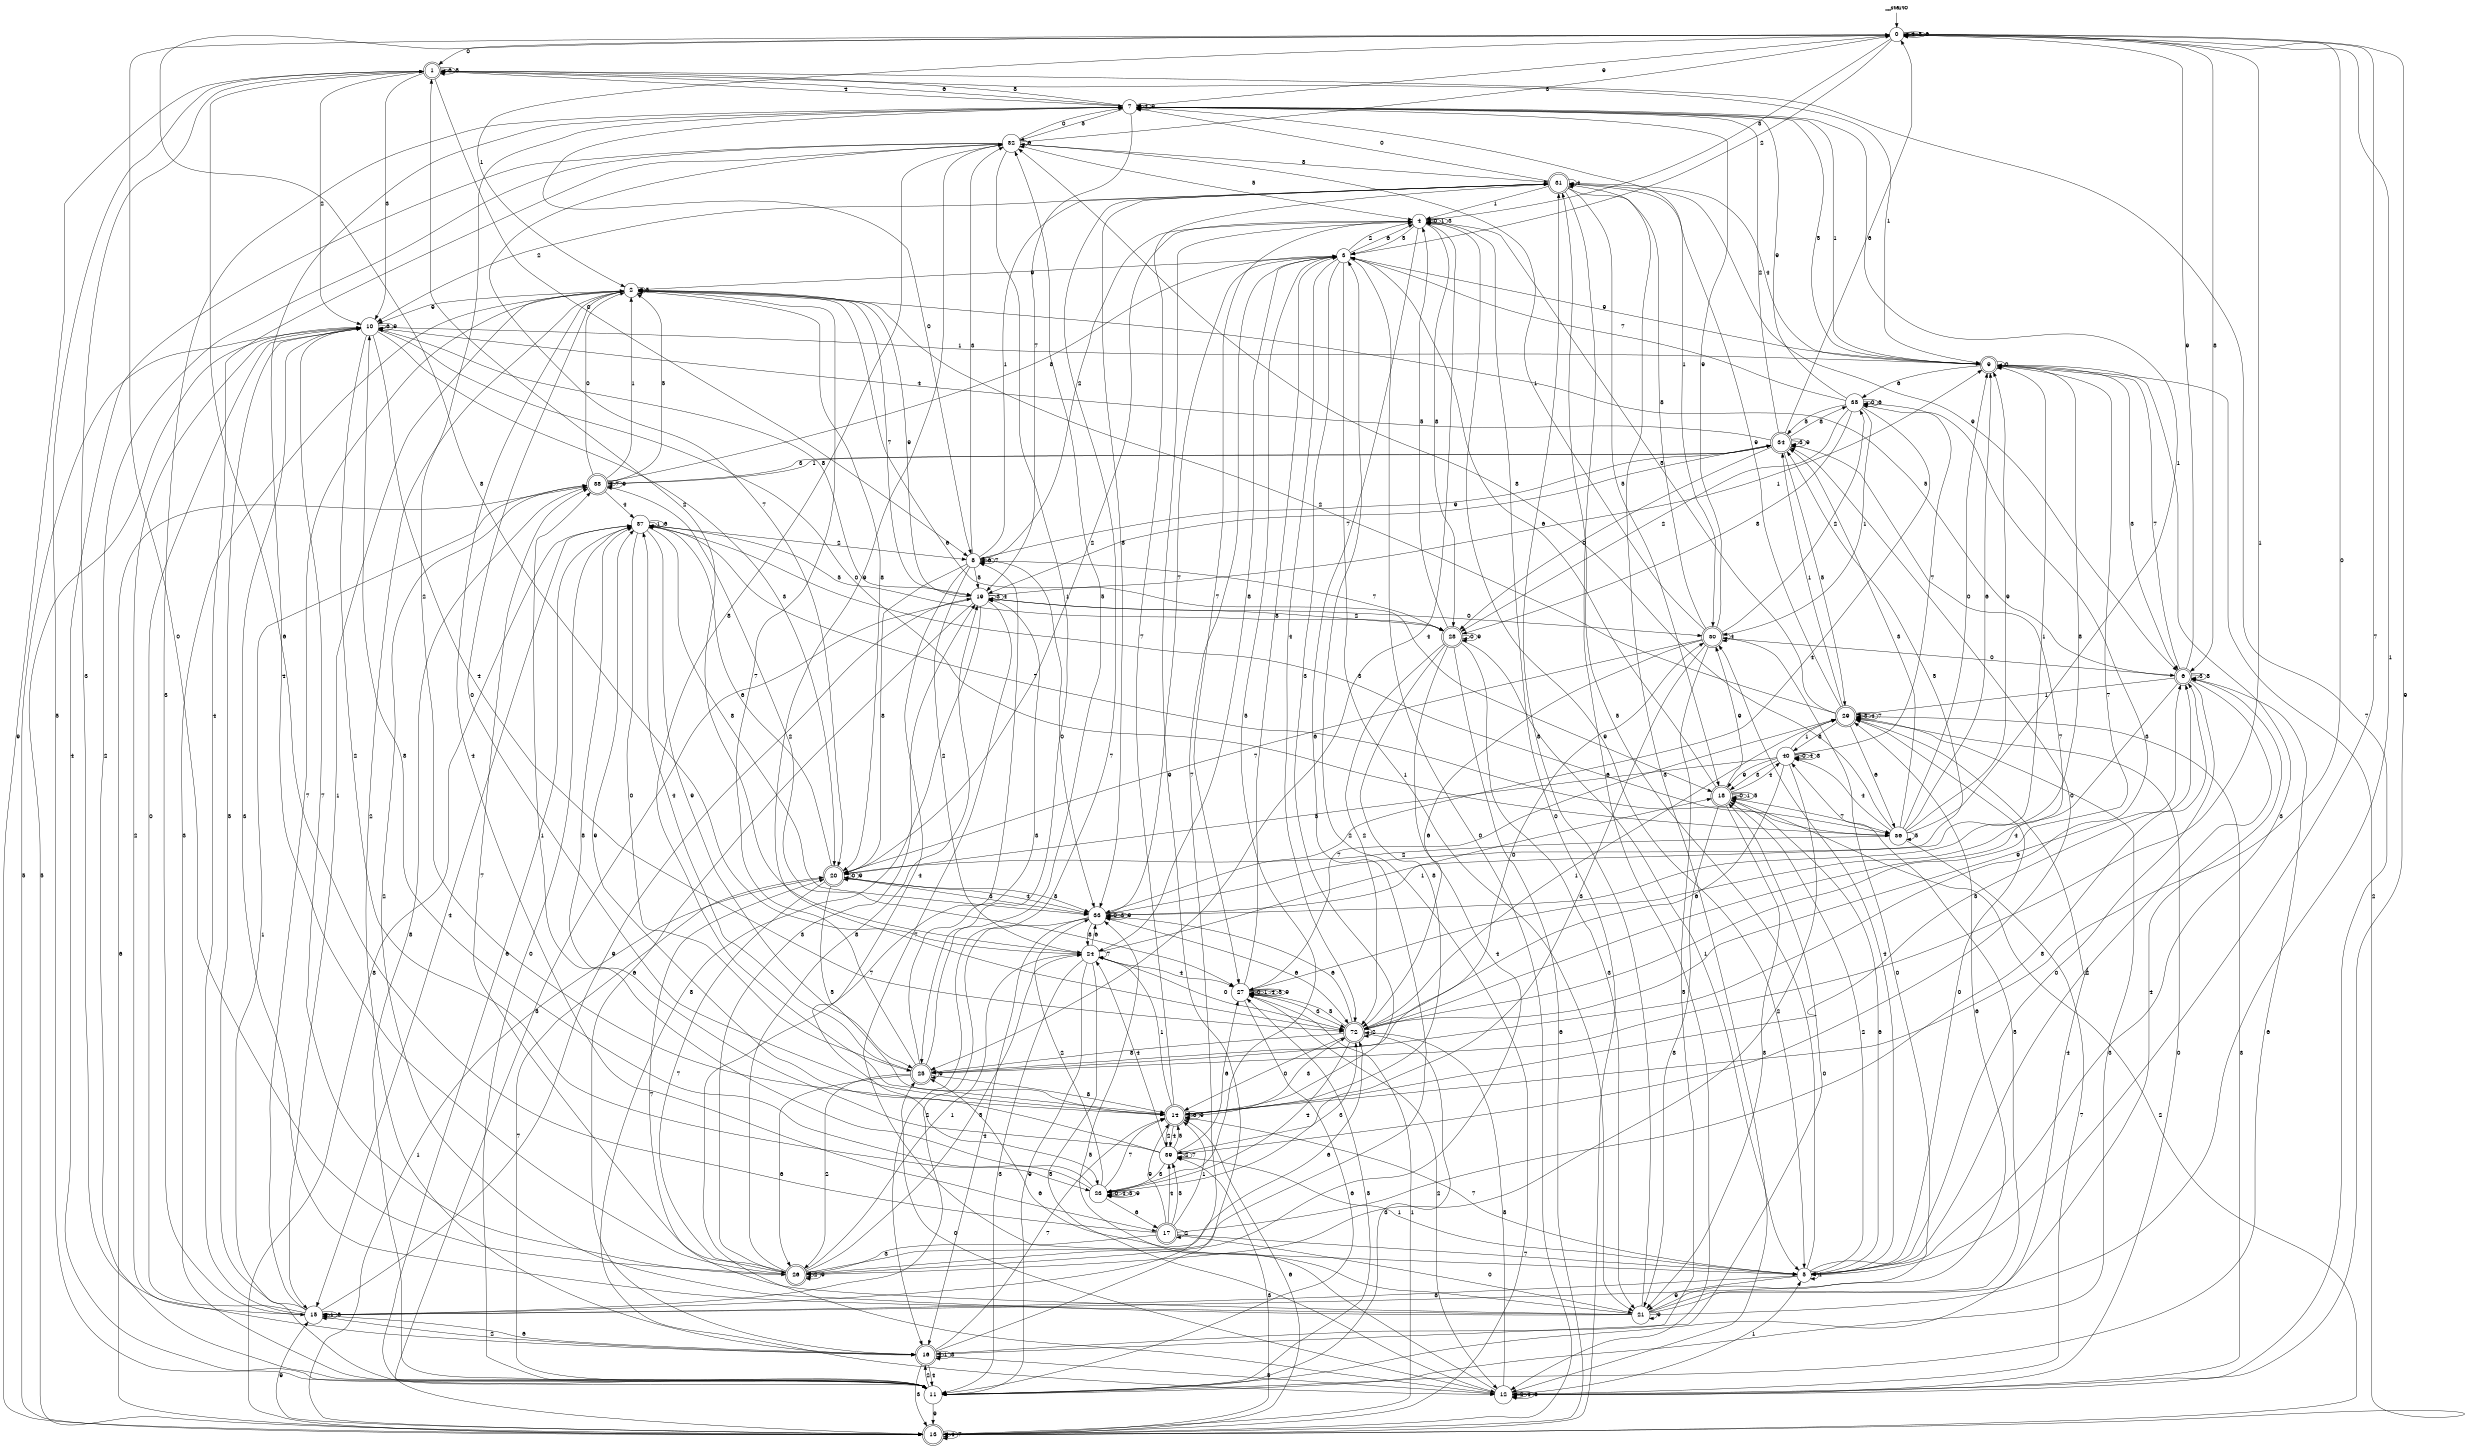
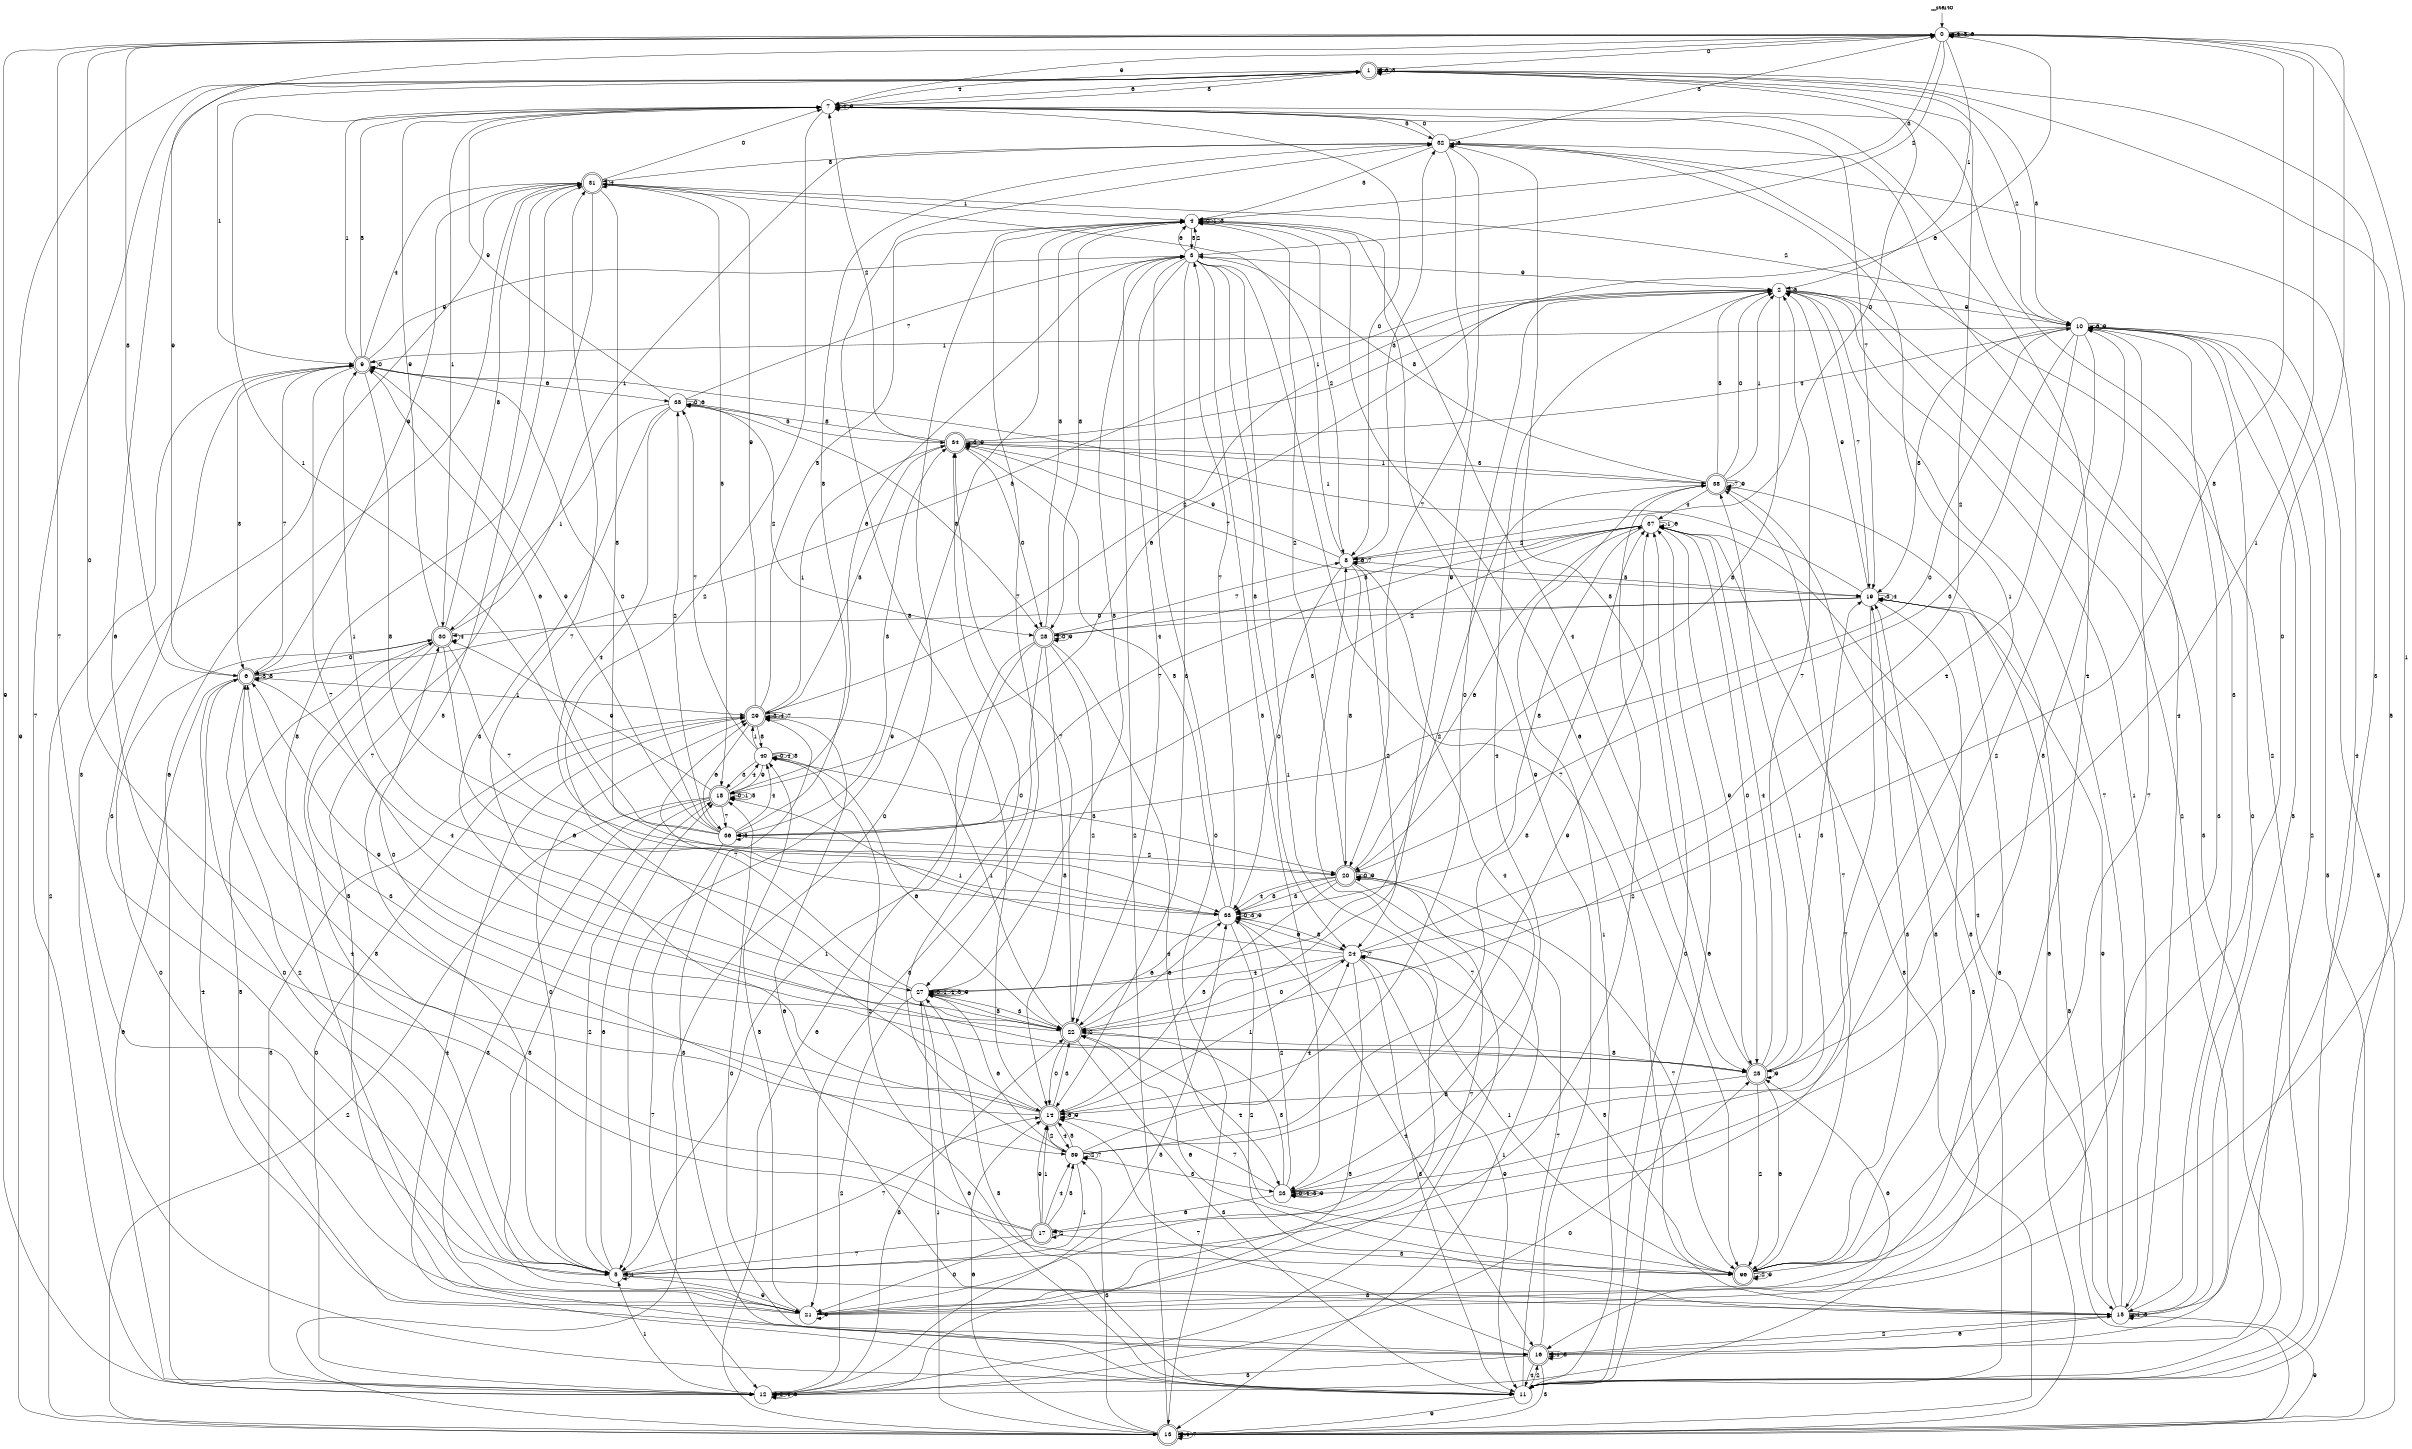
edge "30" -> "35": now "36" -> "35"
node "72": label "72" -> "22"
node "26": label "26" -> "96"
